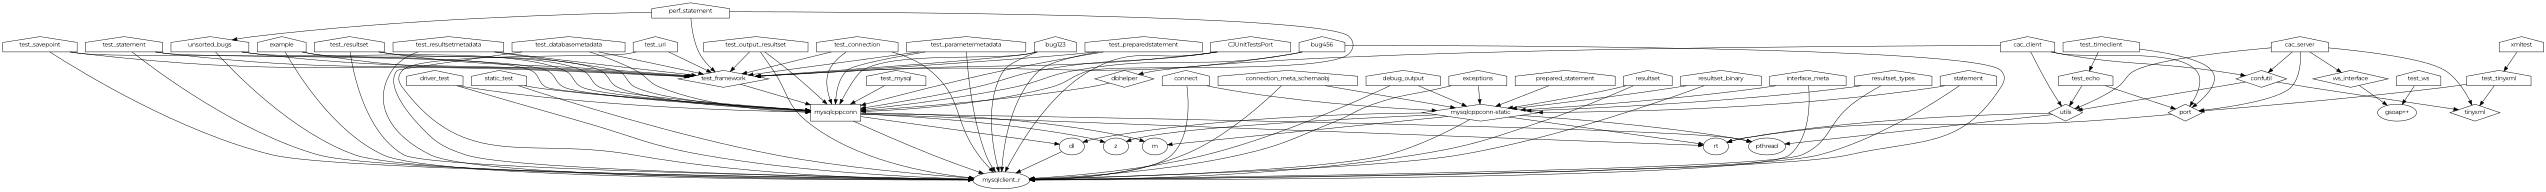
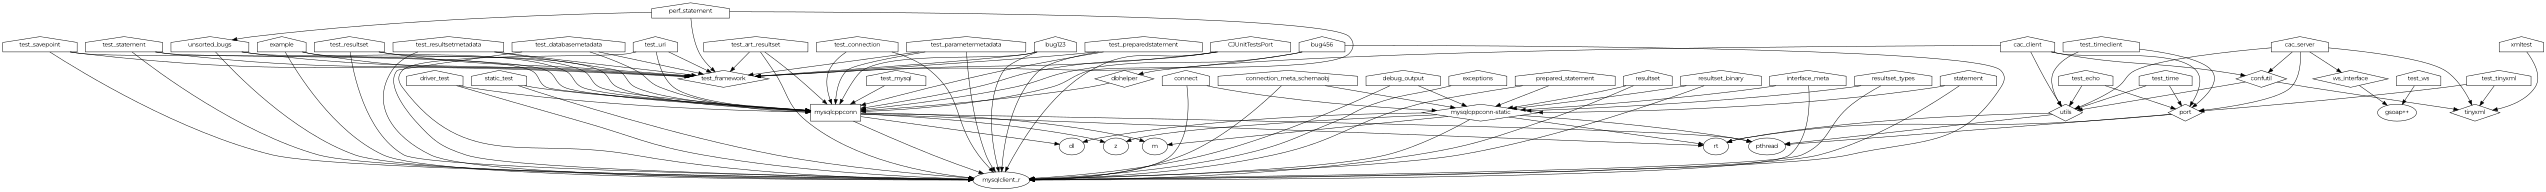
node "test_output_resultset": label "test_output_resultset" -> "test_art_resultset"
edge "xmltest" -> "test_tinyxml": now "xmltest" -> "tinyxml"
edge "test_connection" -> "test_framework": removed
edge "test_timeclient" -> "test_echo": now "test_timeclient" -> "utils"
node "test_time": added
edge "exceptions" -> "mysqlcppconn-static": removed
edge "test_framework" -> "mysqlcppconn": now "test_uri" -> "mysqlcppconn"
edge "port" -> "pthread": added
edge "dl" -> "mysqlclient_r": now "prepared_statement" -> "mysqlclient_r"
